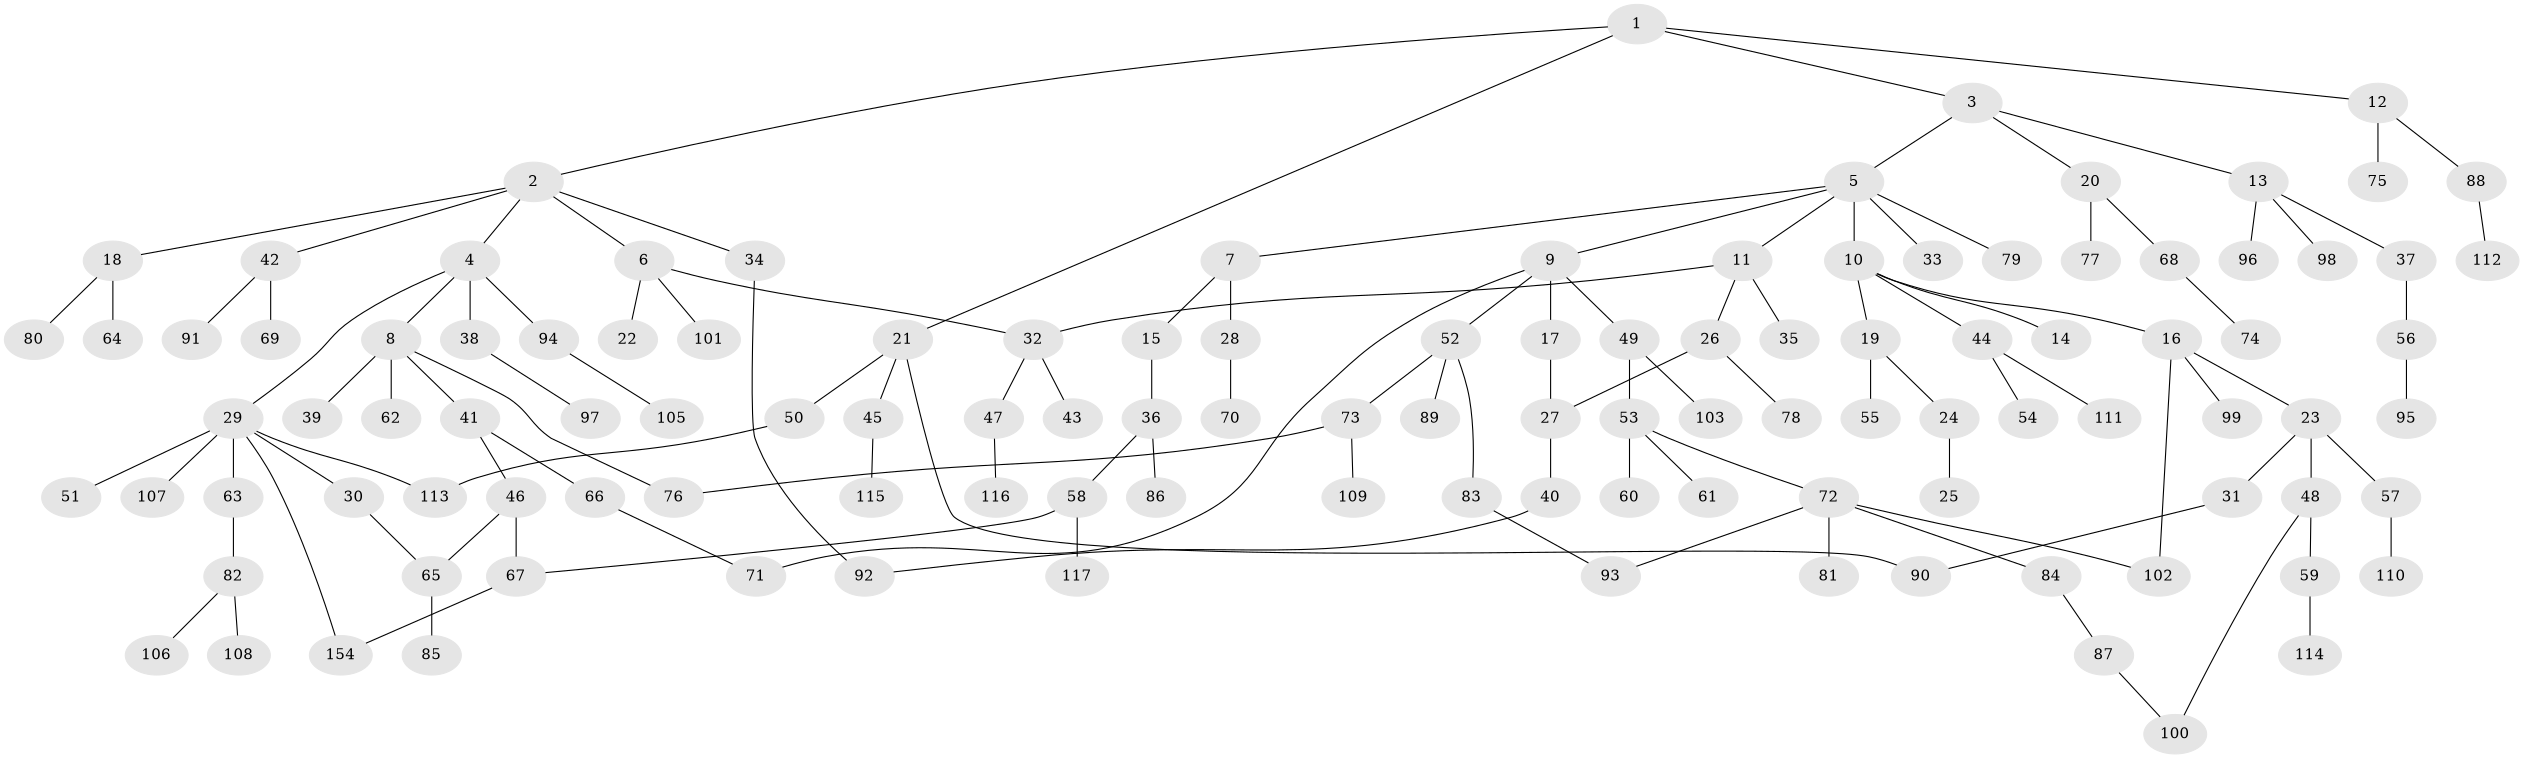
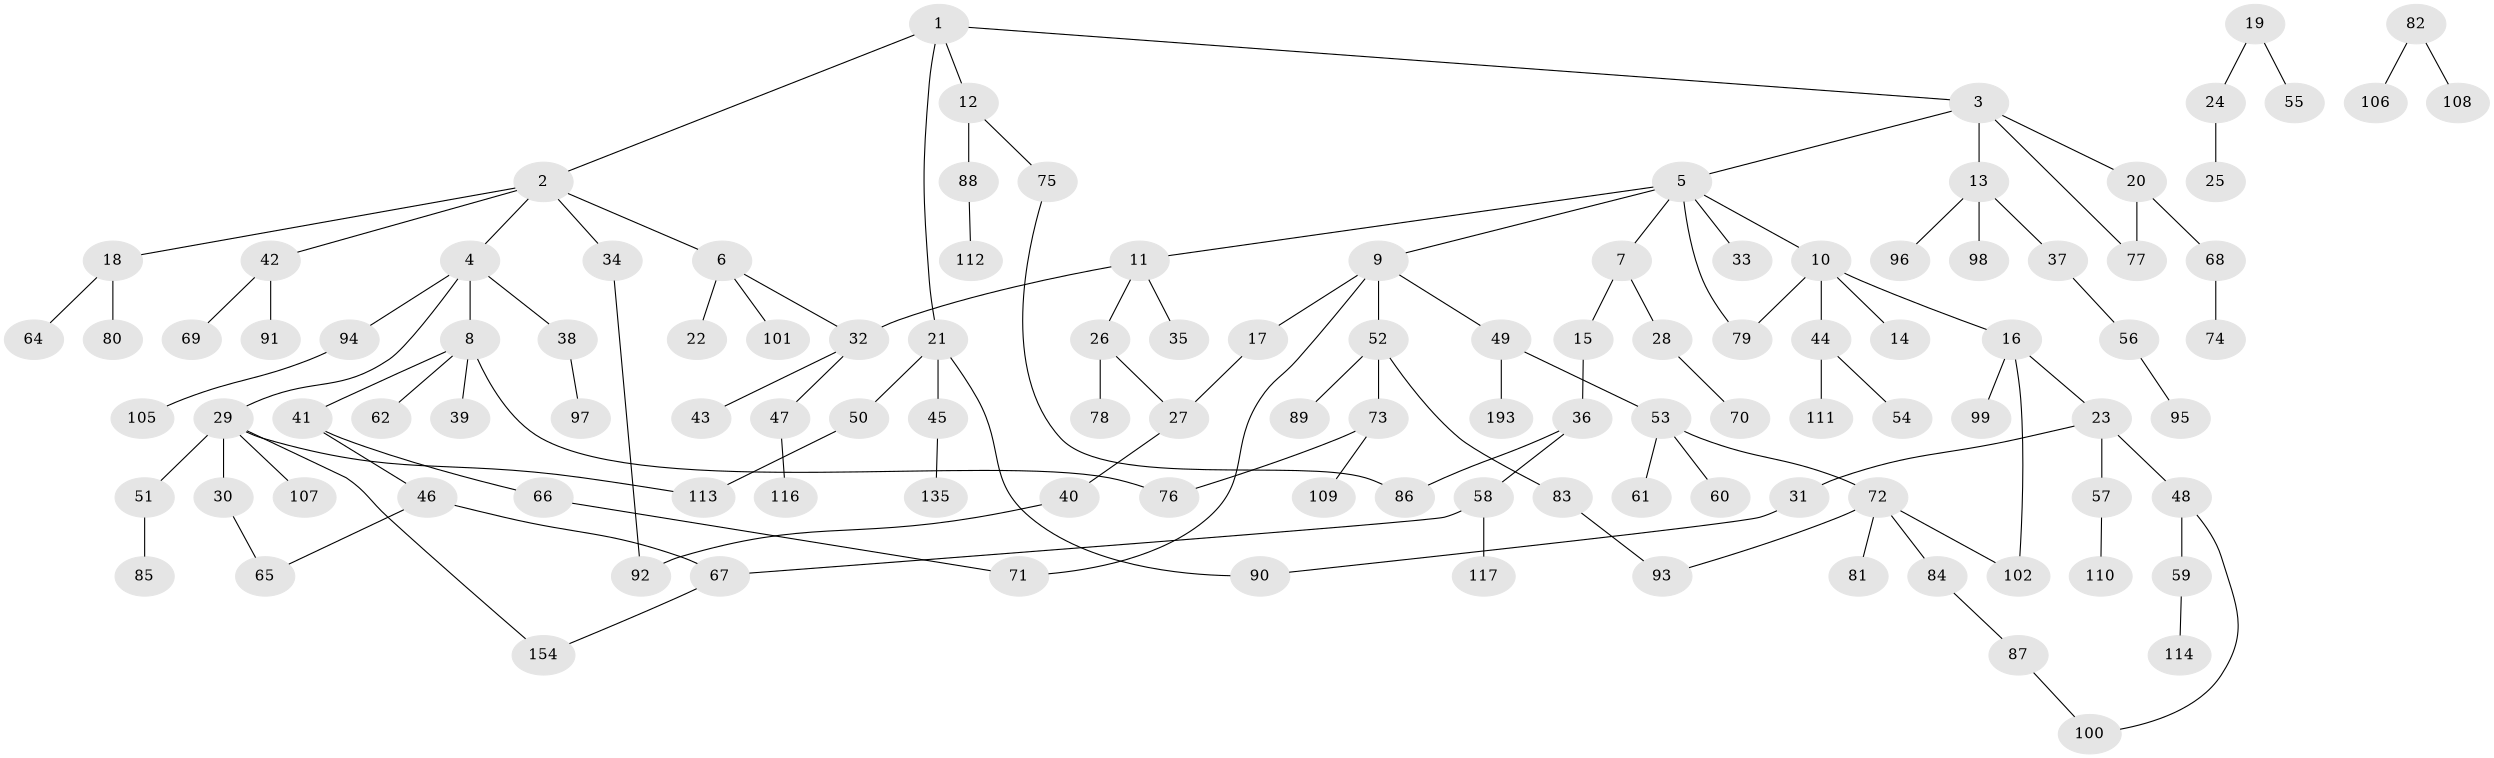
edge "3" -- "77": added
edge "10" -- "19": now "10" -- "79"
node "103": label "103" -> "193"
edge "75" -- "86": added
node "63": removed
node "115": label "115" -> "135"
edge "65" -- "85": now "51" -- "85"
